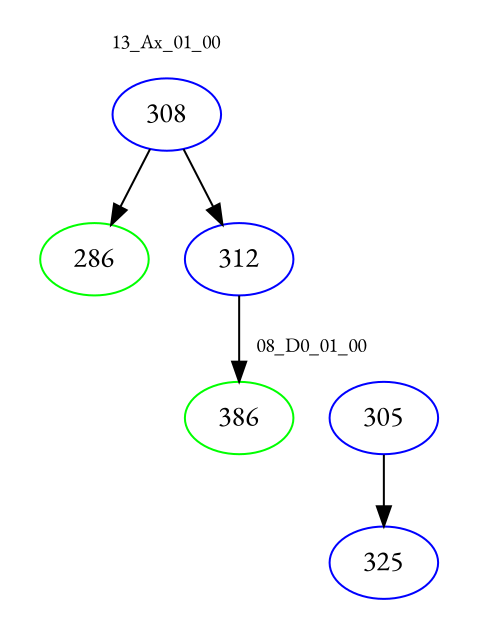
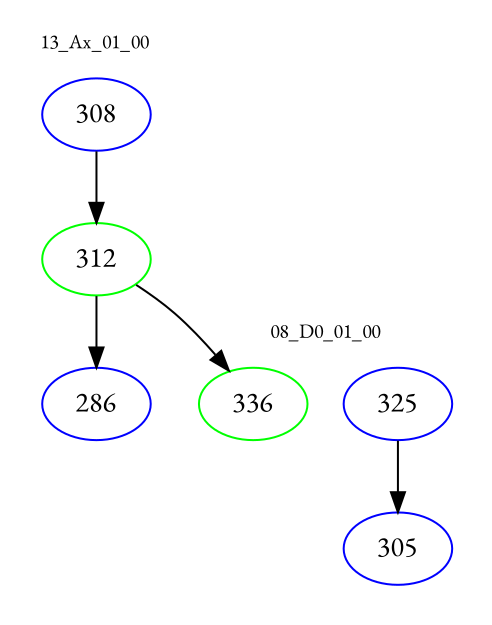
edge "308" -> "286": now "312" -> "286"
node "286": color green -> blue
node "312": color blue -> green
node "386": label "386" -> "336"
edge "305" -> "325": reversed
